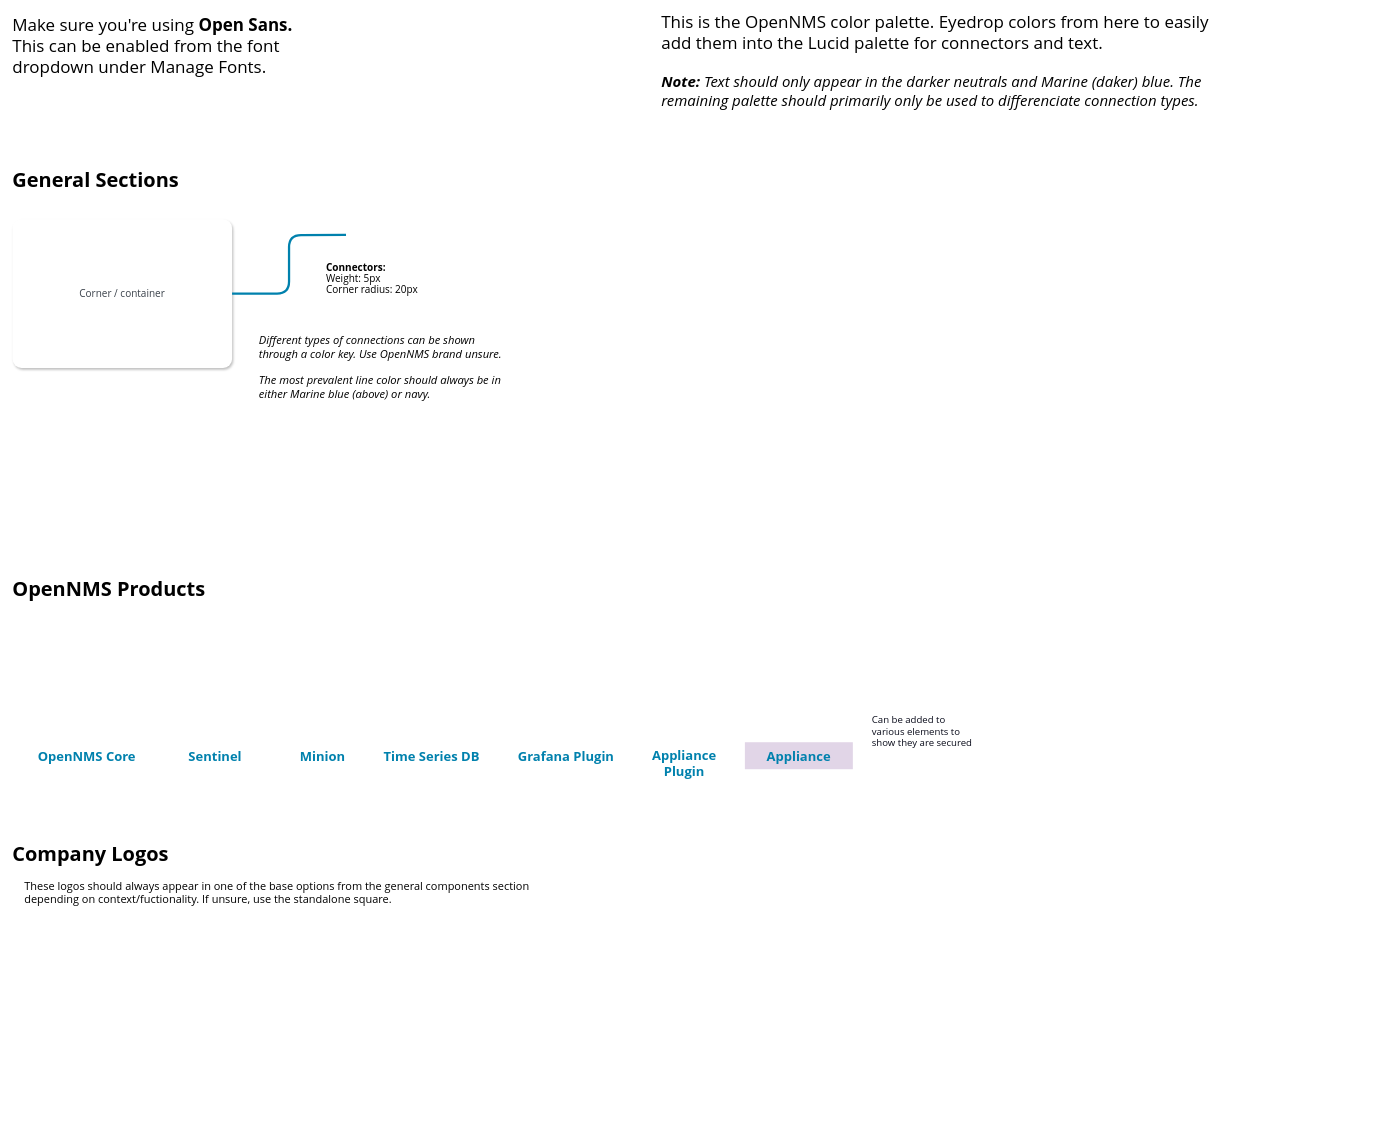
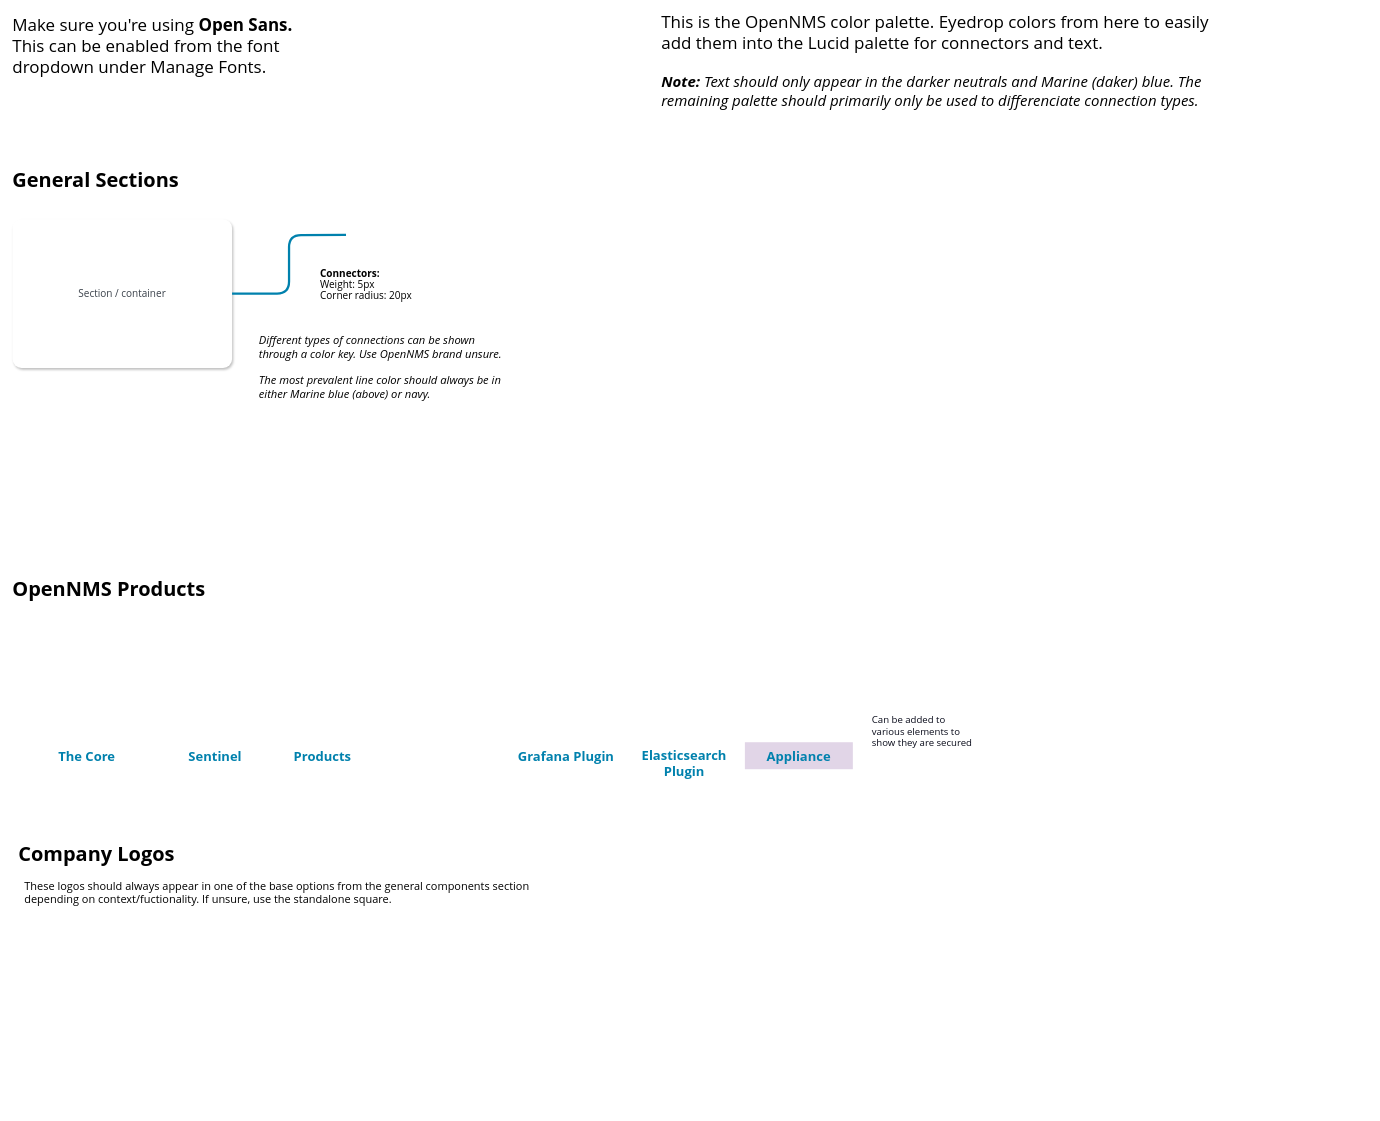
node "Connectors: Weight: 5px Corner radius: 20px": moved (387, 279) -> (381, 285)
node "Corner / container": label "Corner / container" -> "Section / container"
node "OpenNMS Core": label "OpenNMS Core" -> "The Core"
node "Minion": label "Minion" -> "Products"
node "Time Series DB": removed
node "Appliance Plugin": label "Appliance Plugin" -> "Elasticsearch Plugin"
node "Company Logos": moved (122, 854) -> (128, 854)
